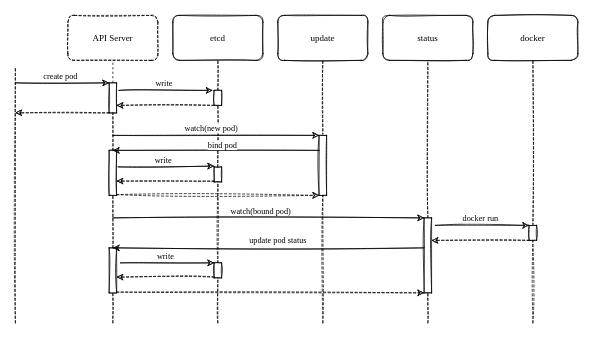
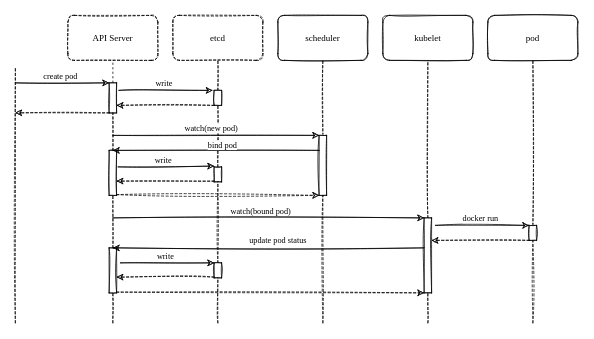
node "etcd": style solid -> dashed
node "update": label "update" -> "scheduler"
node "status": label "status" -> "kubelet"
node "docker": label "docker" -> "pod"
